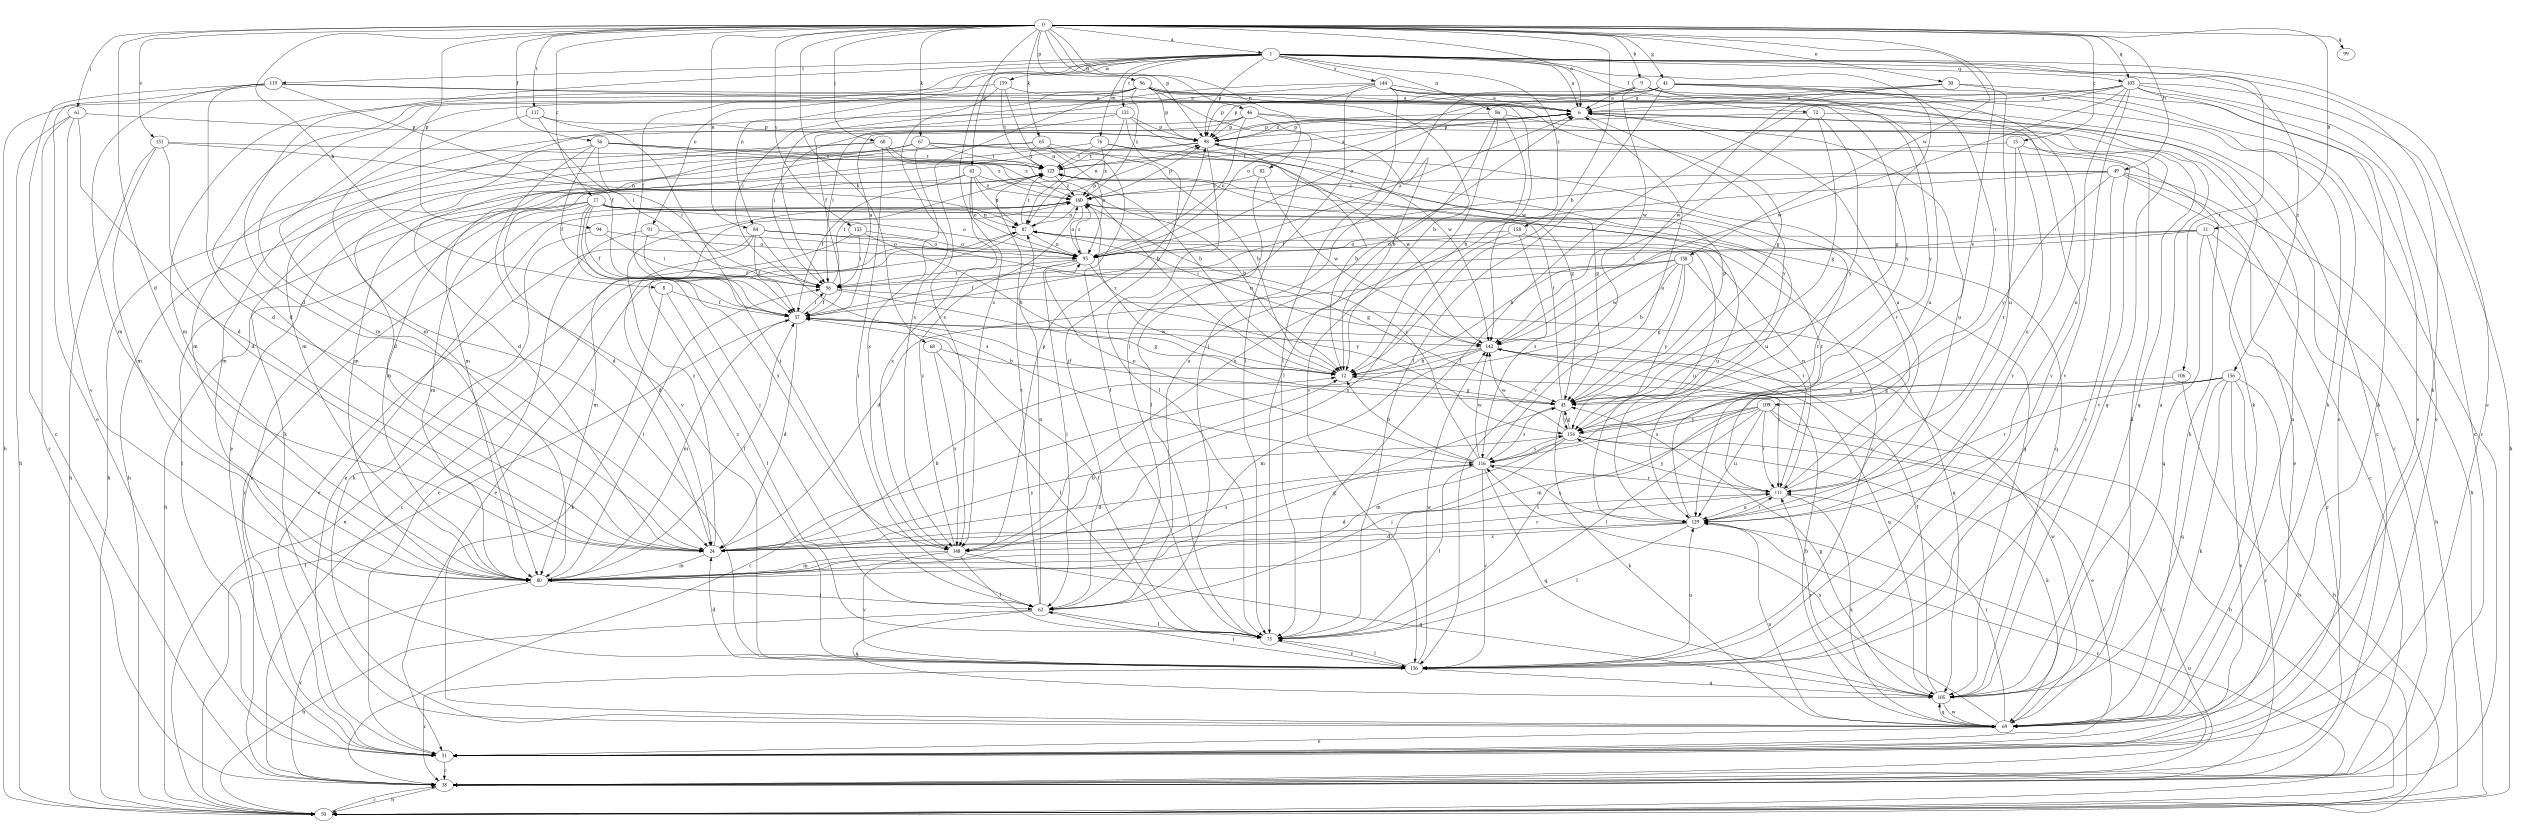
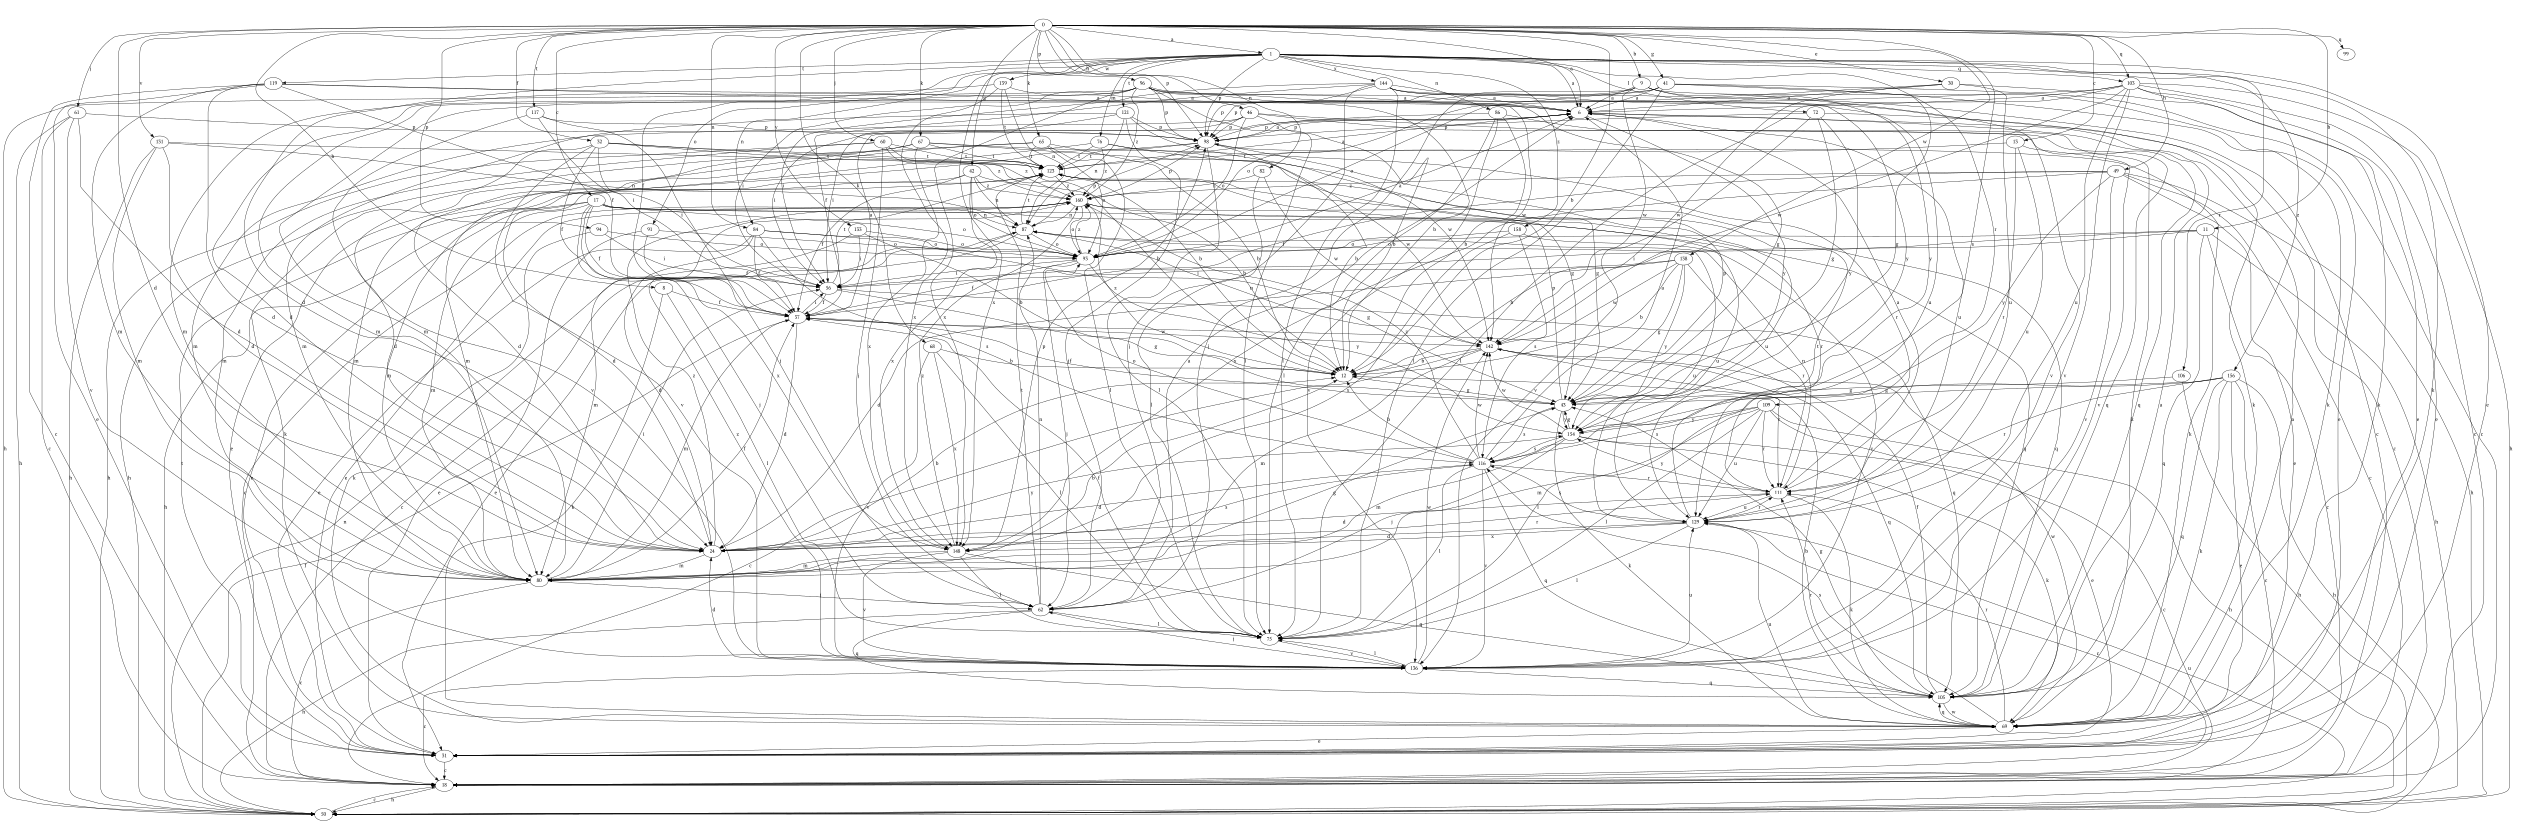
node "36": label "36" -> "32"
edge "60" -> "123": added, label "t"
edge "43" -> "123": label "t" -> "p"
edge "41" -> "136": now "68" -> "136"
